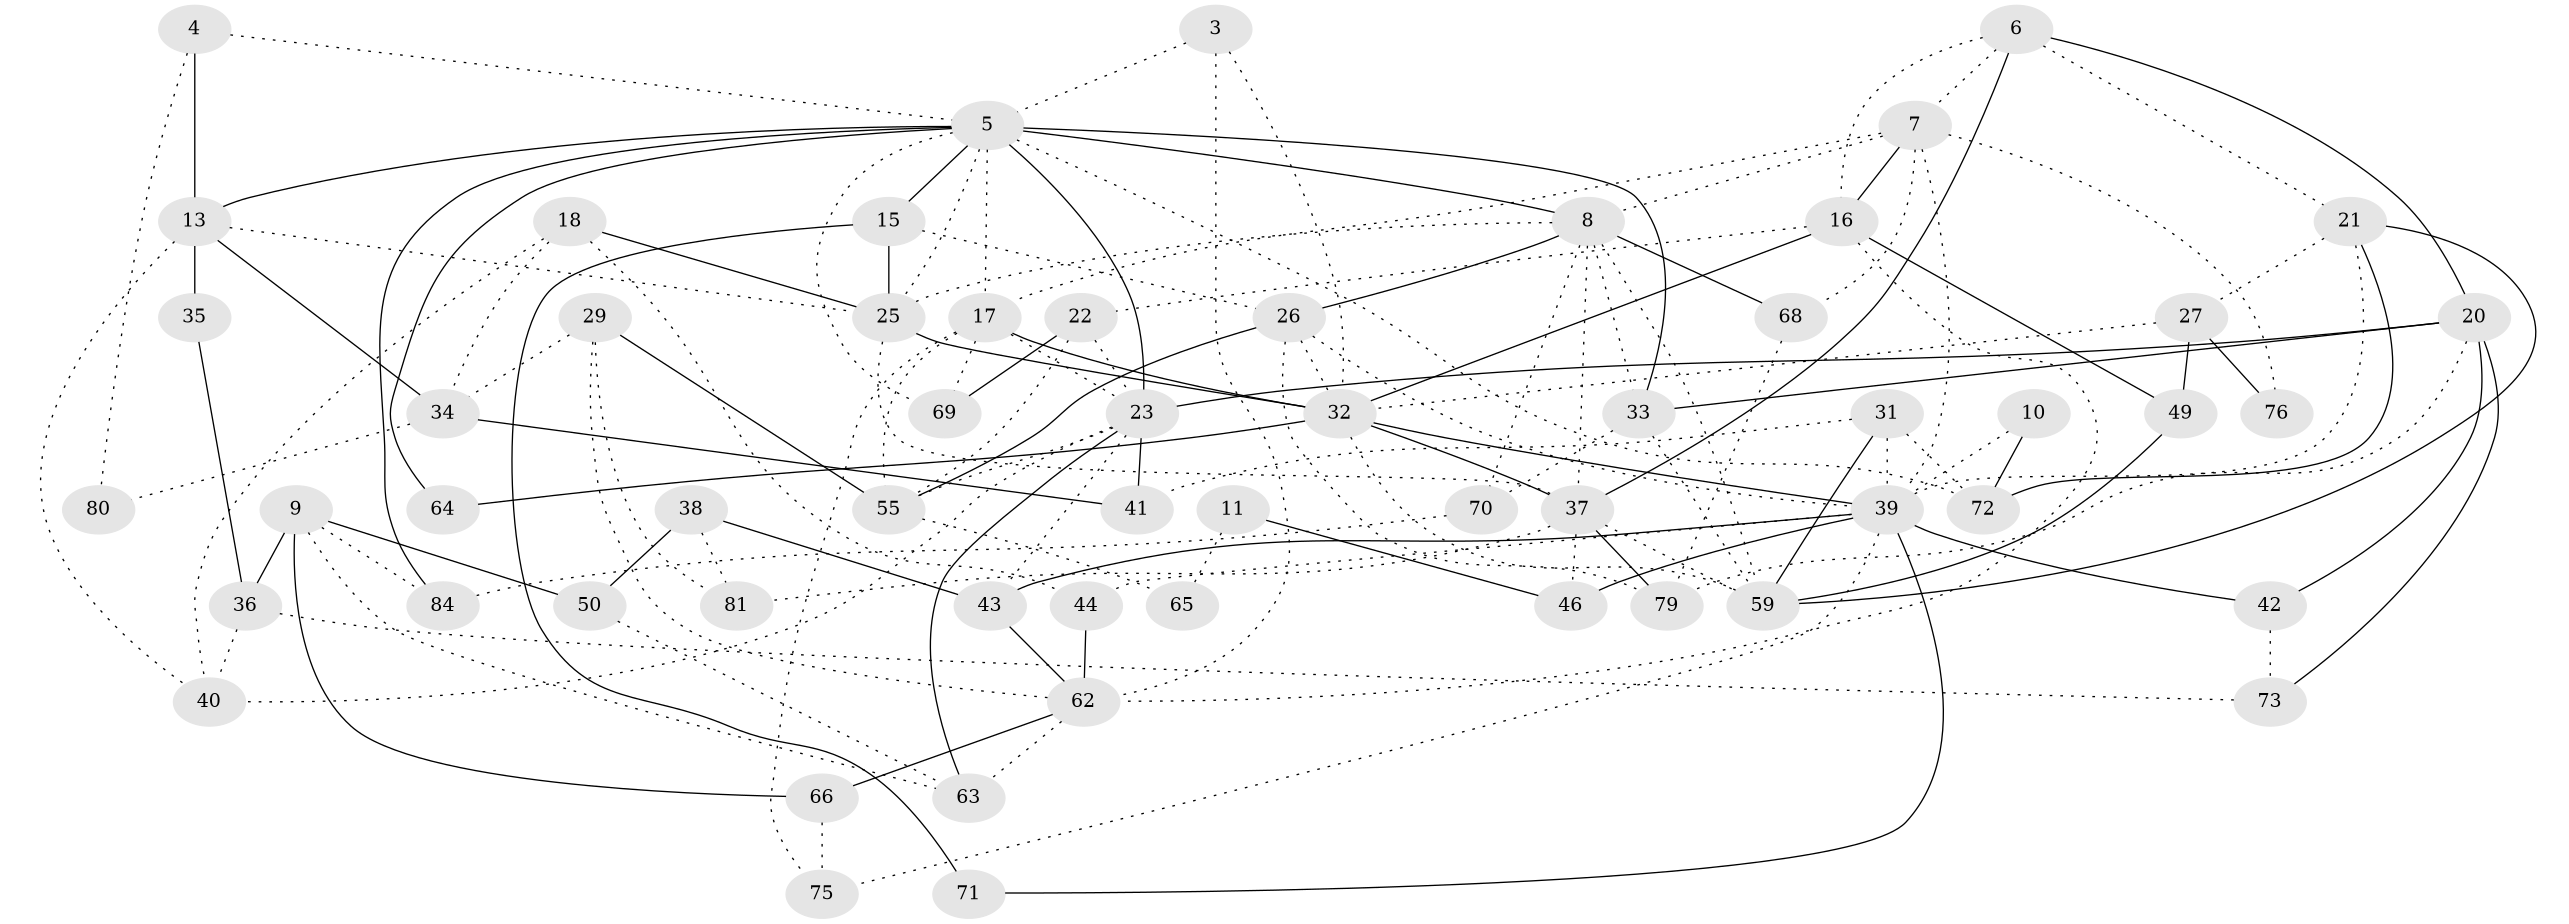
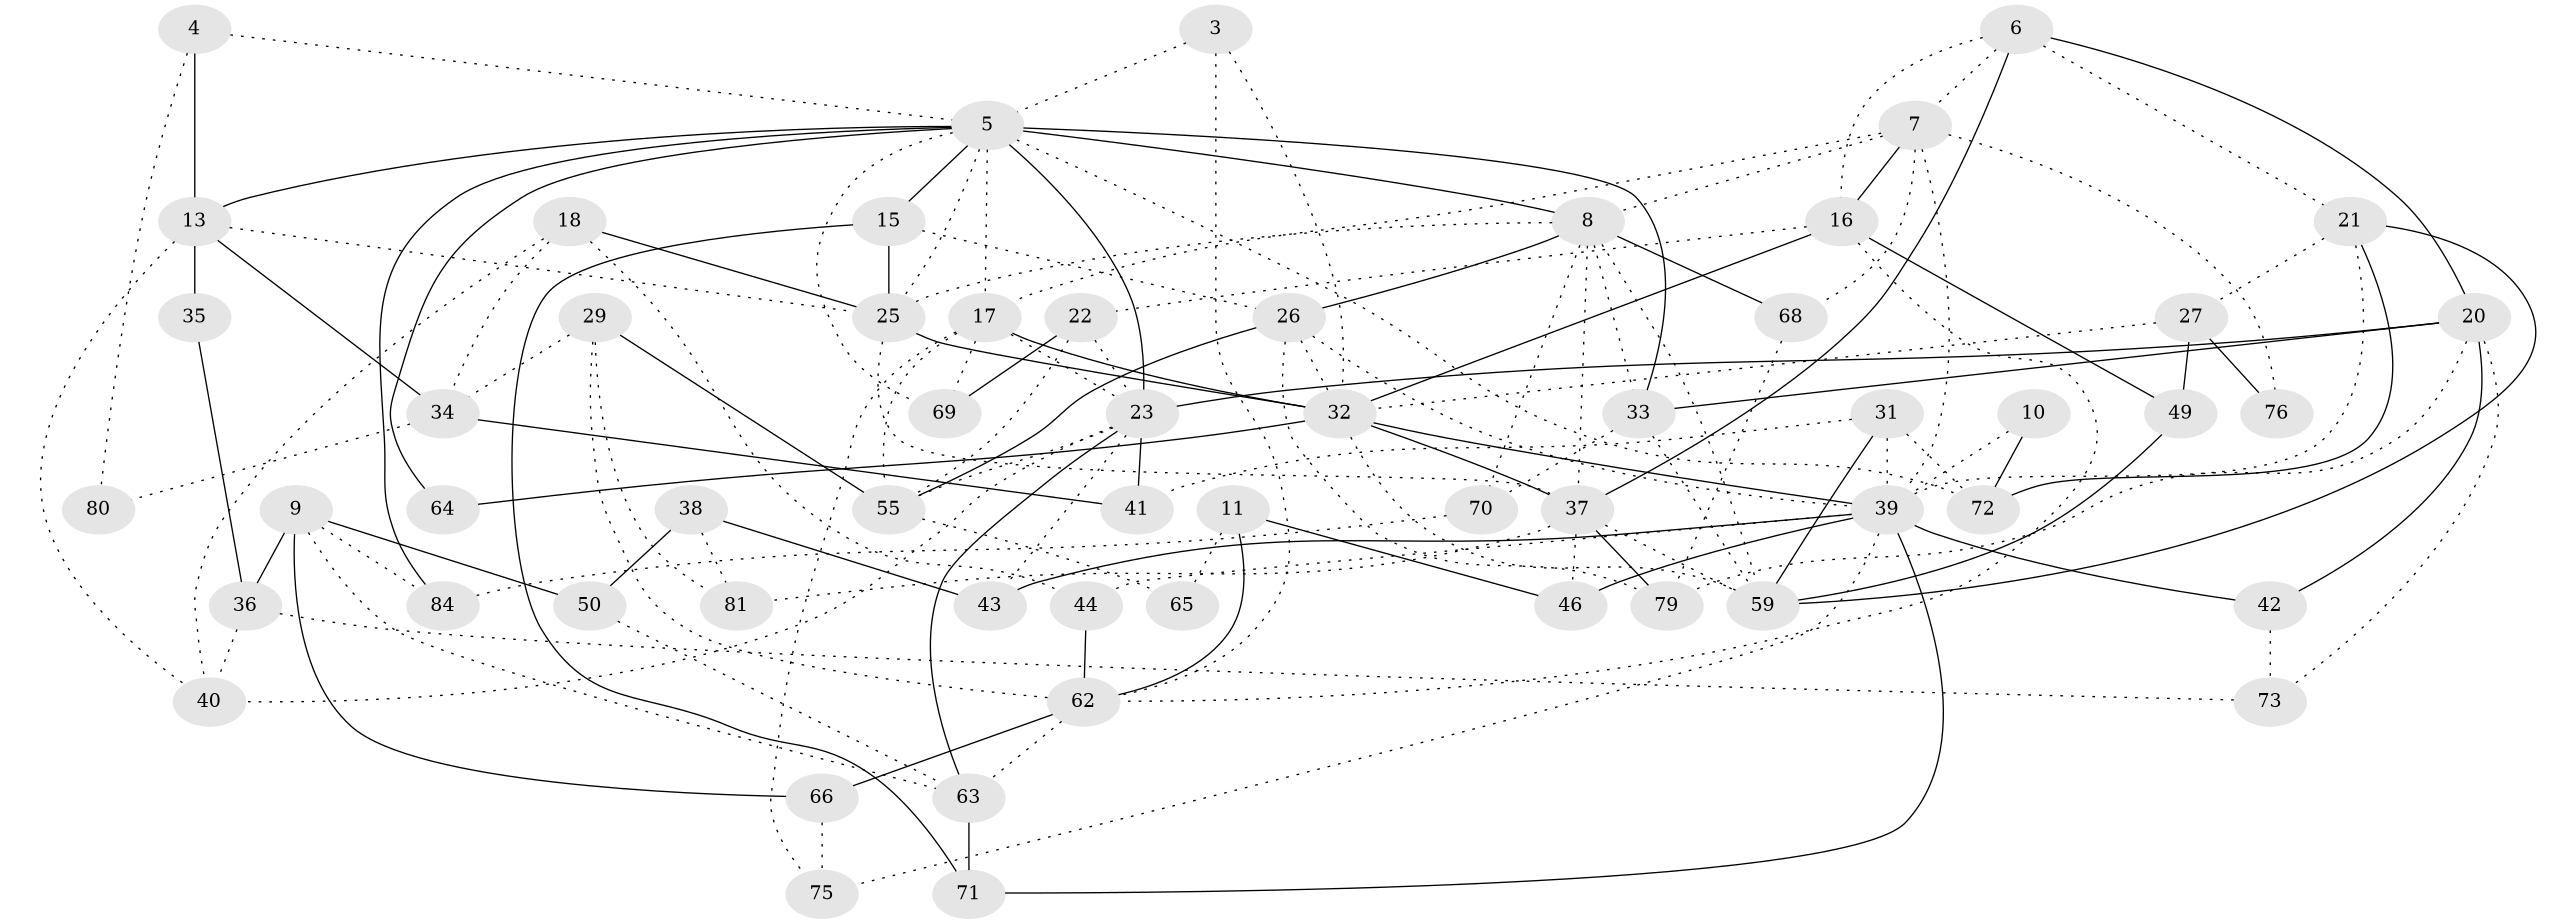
edge "20" -- "73": style solid -> dotted
edge "43" -- "62": now "11" -- "62"
edge "63" -- "71": added
